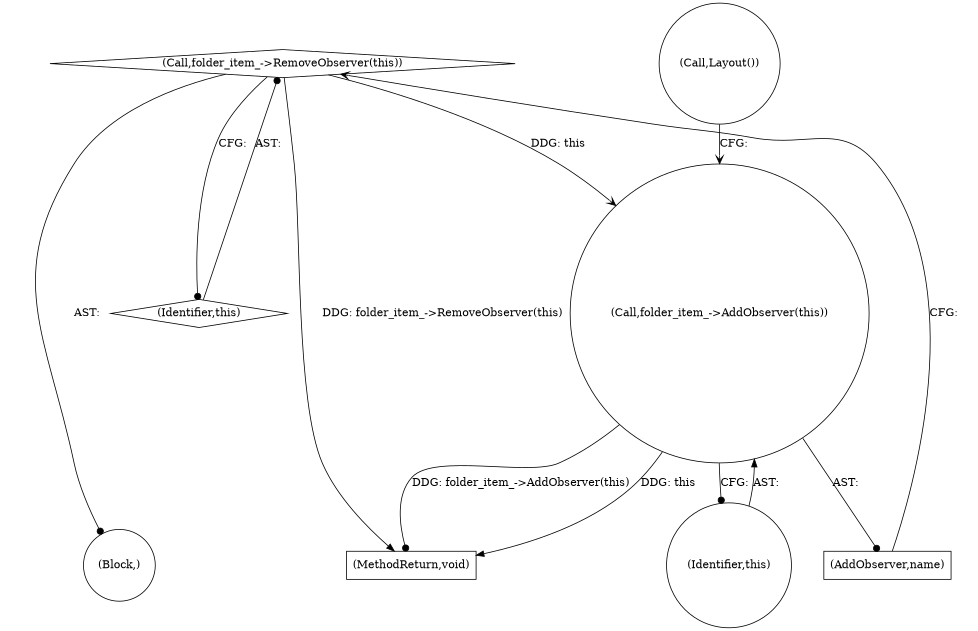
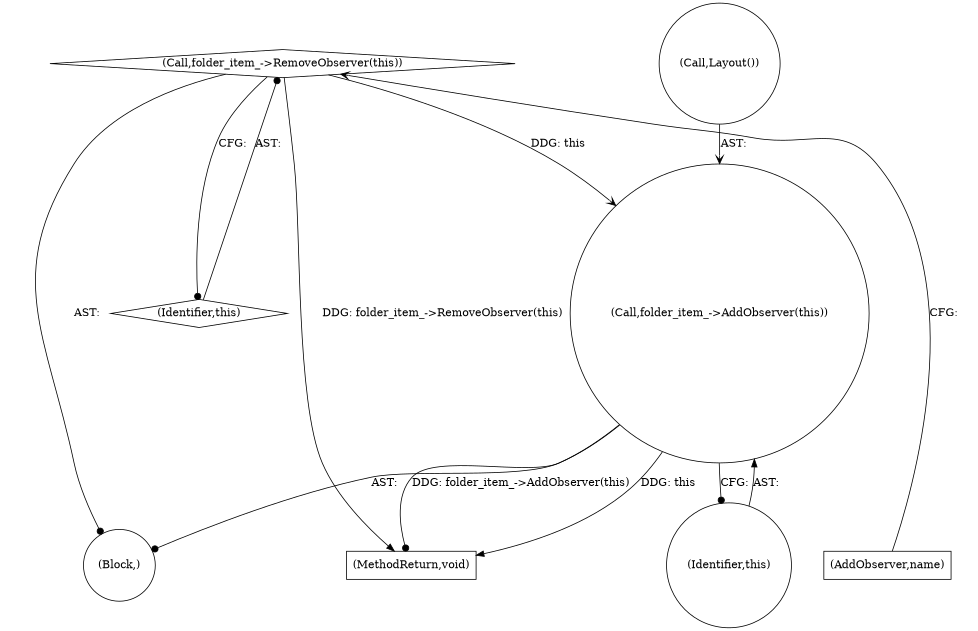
edge "(Call,Layout())" -> "(Call,folder_item_->AddObserver(this))": label "CFG: " -> "AST: "
edge "(Call,folder_item_->AddObserver(this))" -> "(AddObserver,name)": now "(Call,folder_item_->AddObserver(this))" -> "(Block,)"
